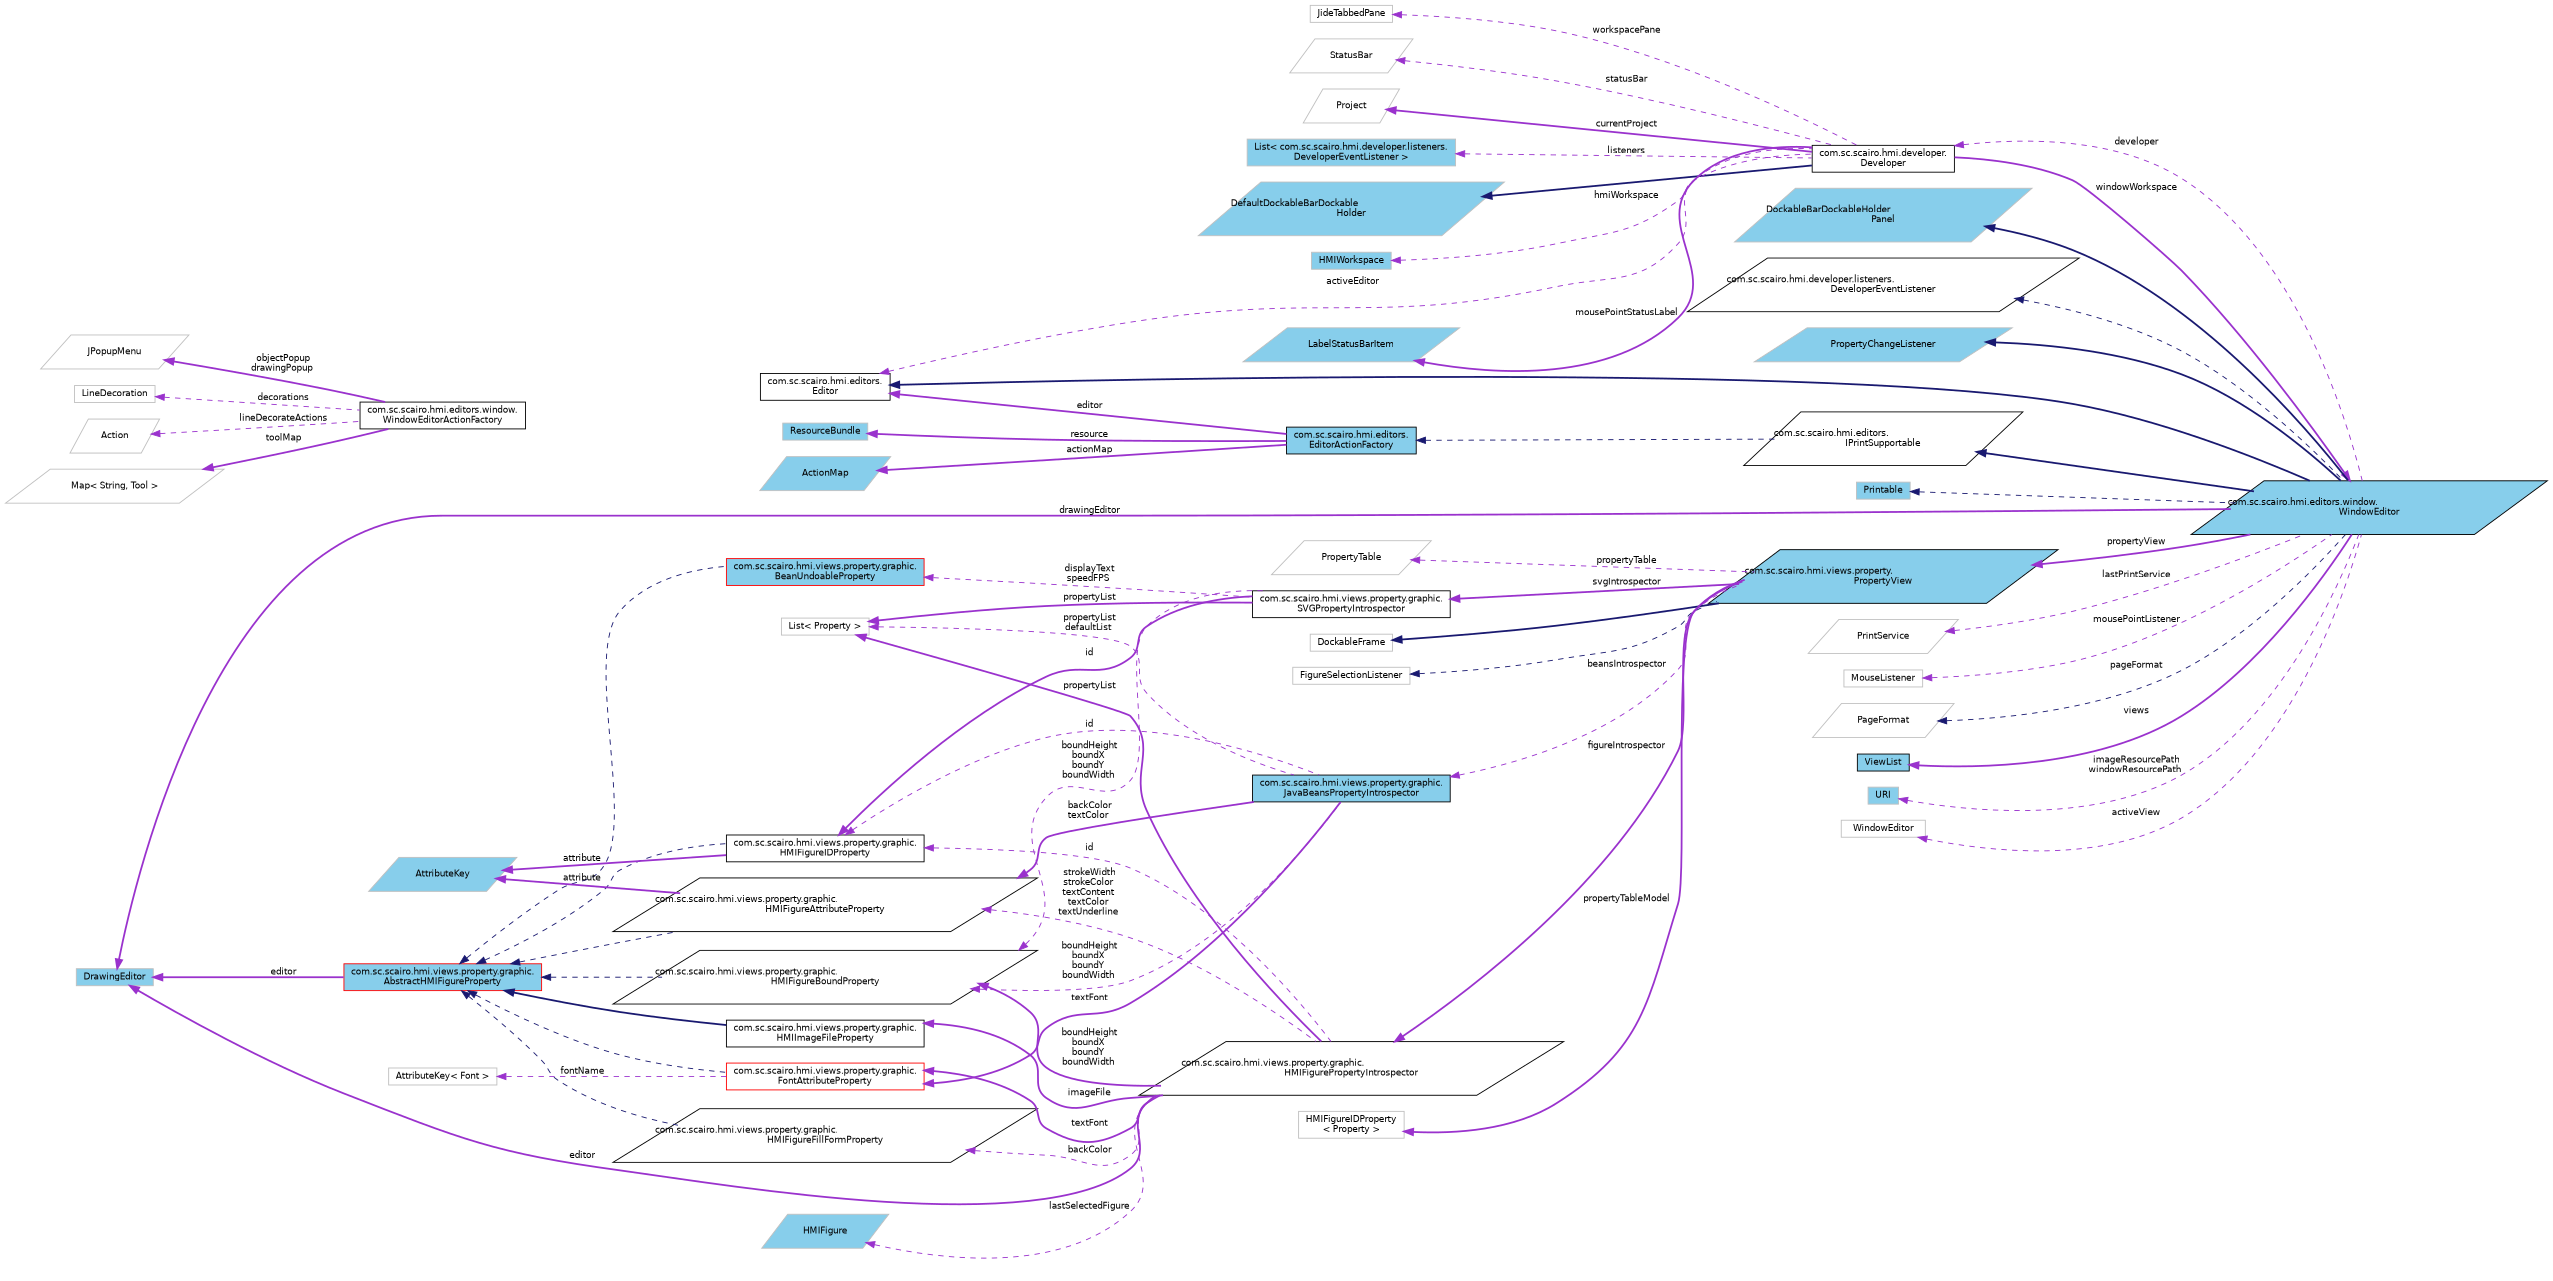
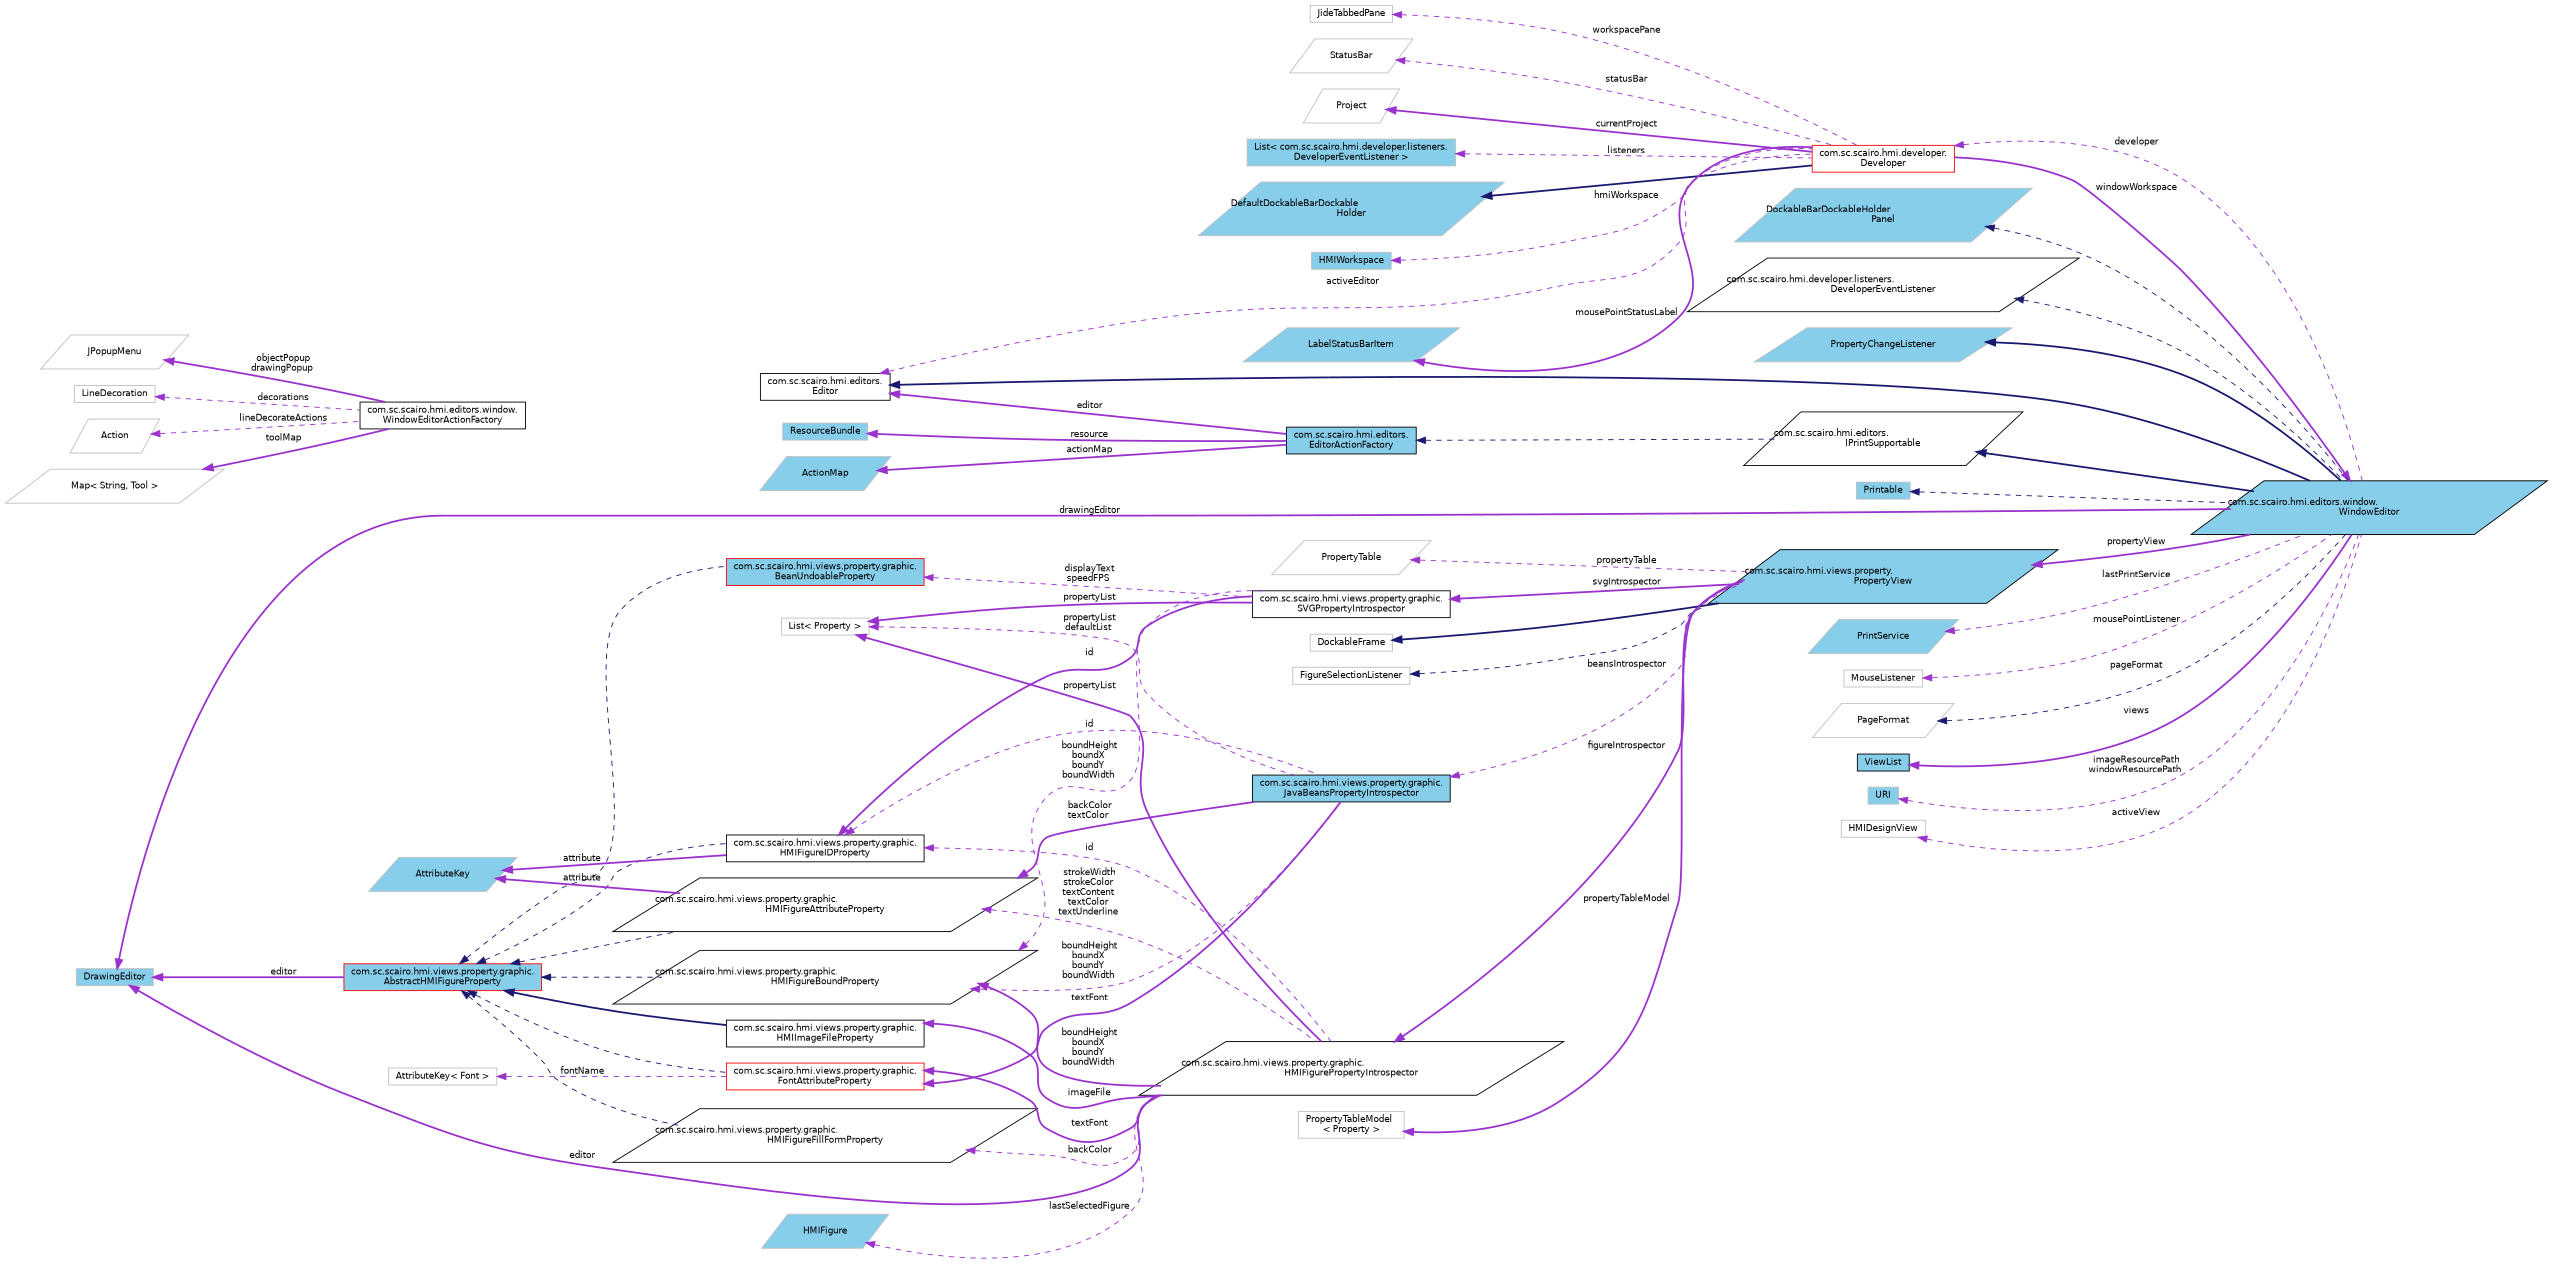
node "com.sc.scairo.hmi.developer. Developer": color black -> red
edge "com.sc.scairo.hmi.editors.window. WindowEditor" -> "DockableBarDockableHolder Panel": style bold -> dashed
node "PrintService": fillcolor white -> skyblue
node "WindowEditor": label "WindowEditor" -> "HMIDesignView"
node "HMIFigureIDProperty < Property >": label "HMIFigureIDProperty < Property >" -> "PropertyTableModel < Property >"
